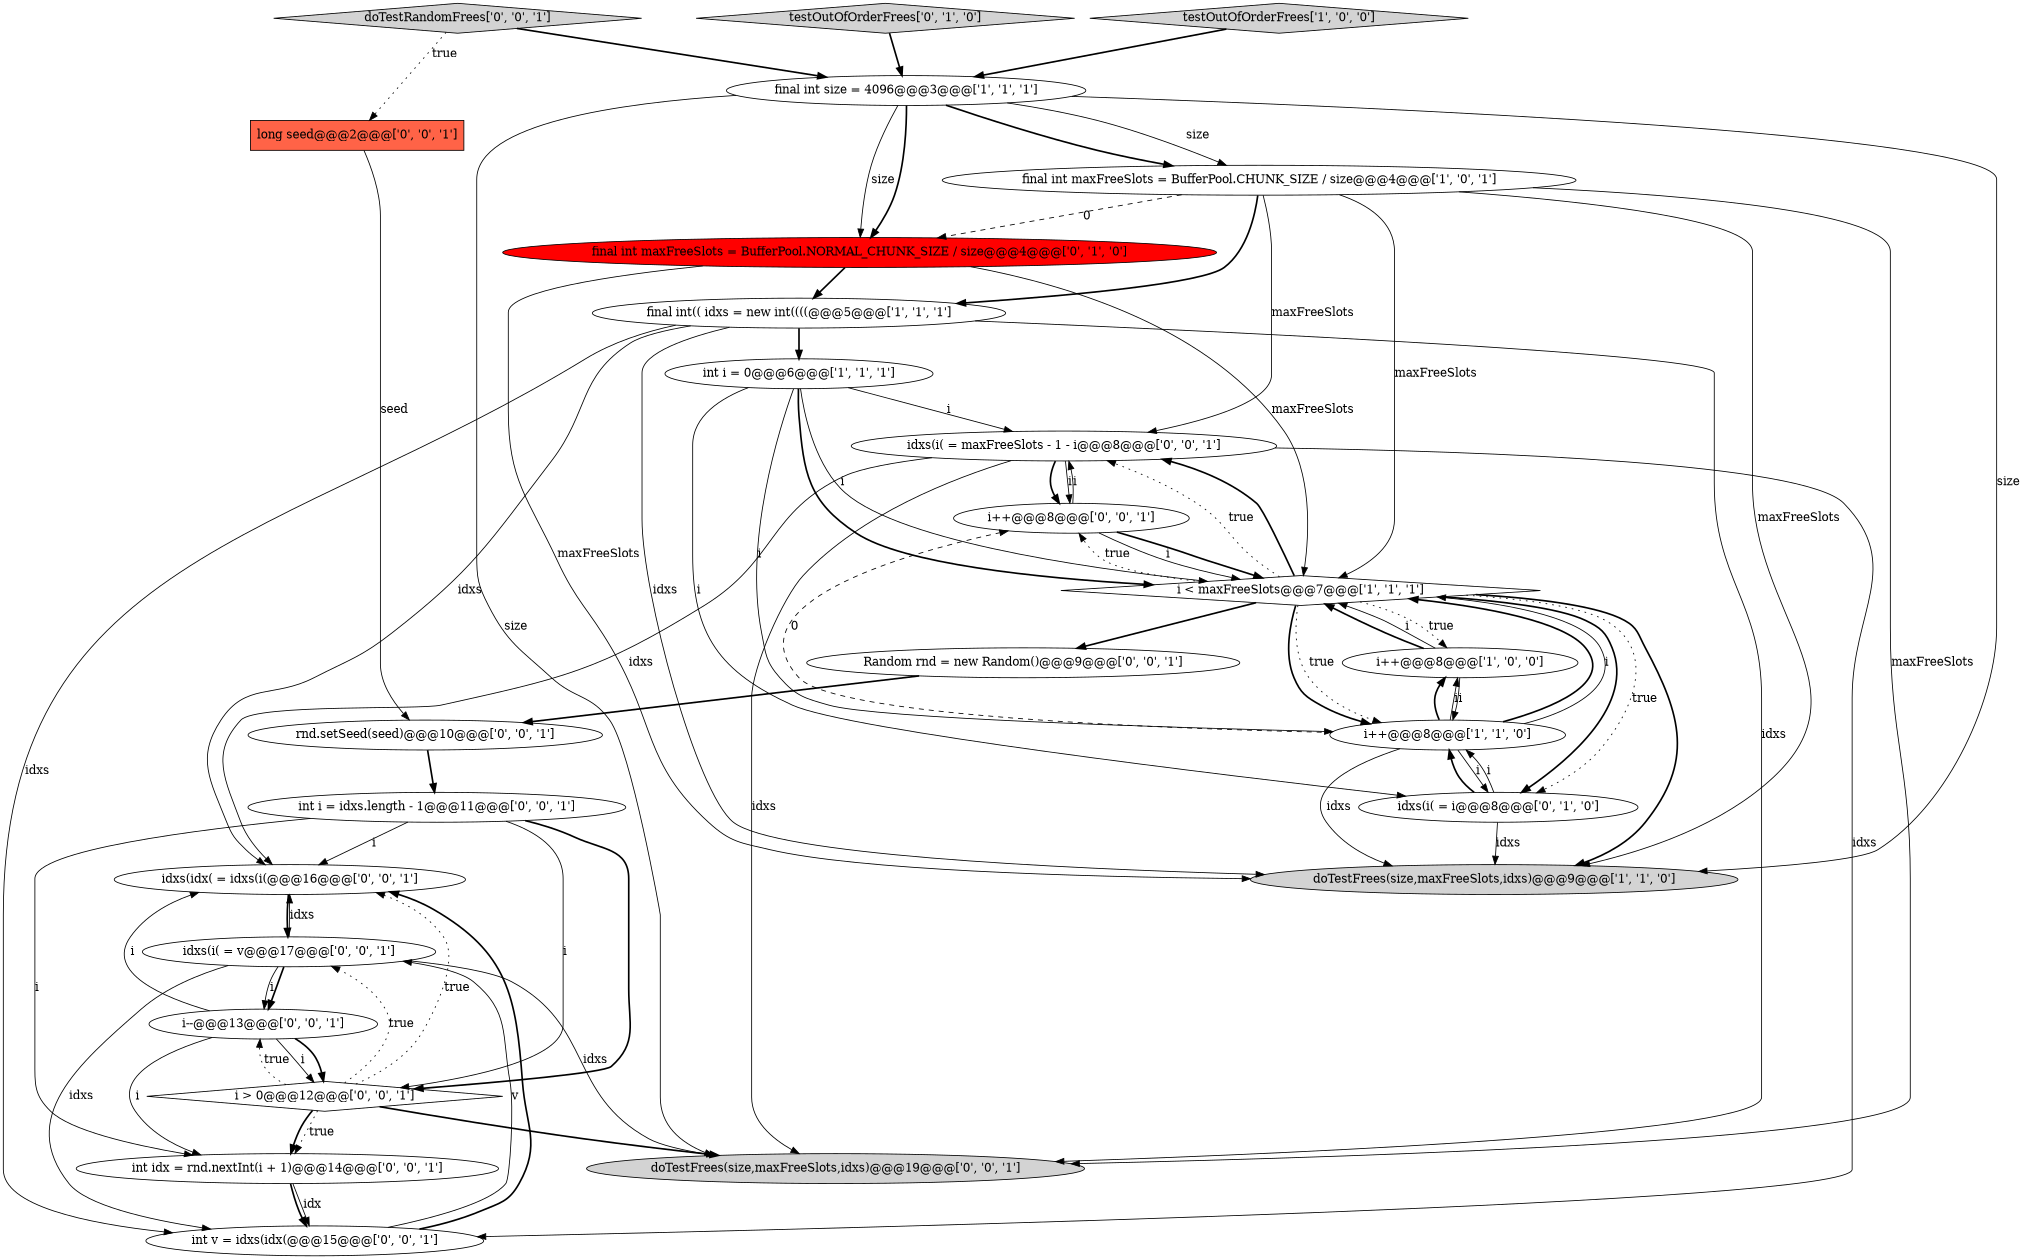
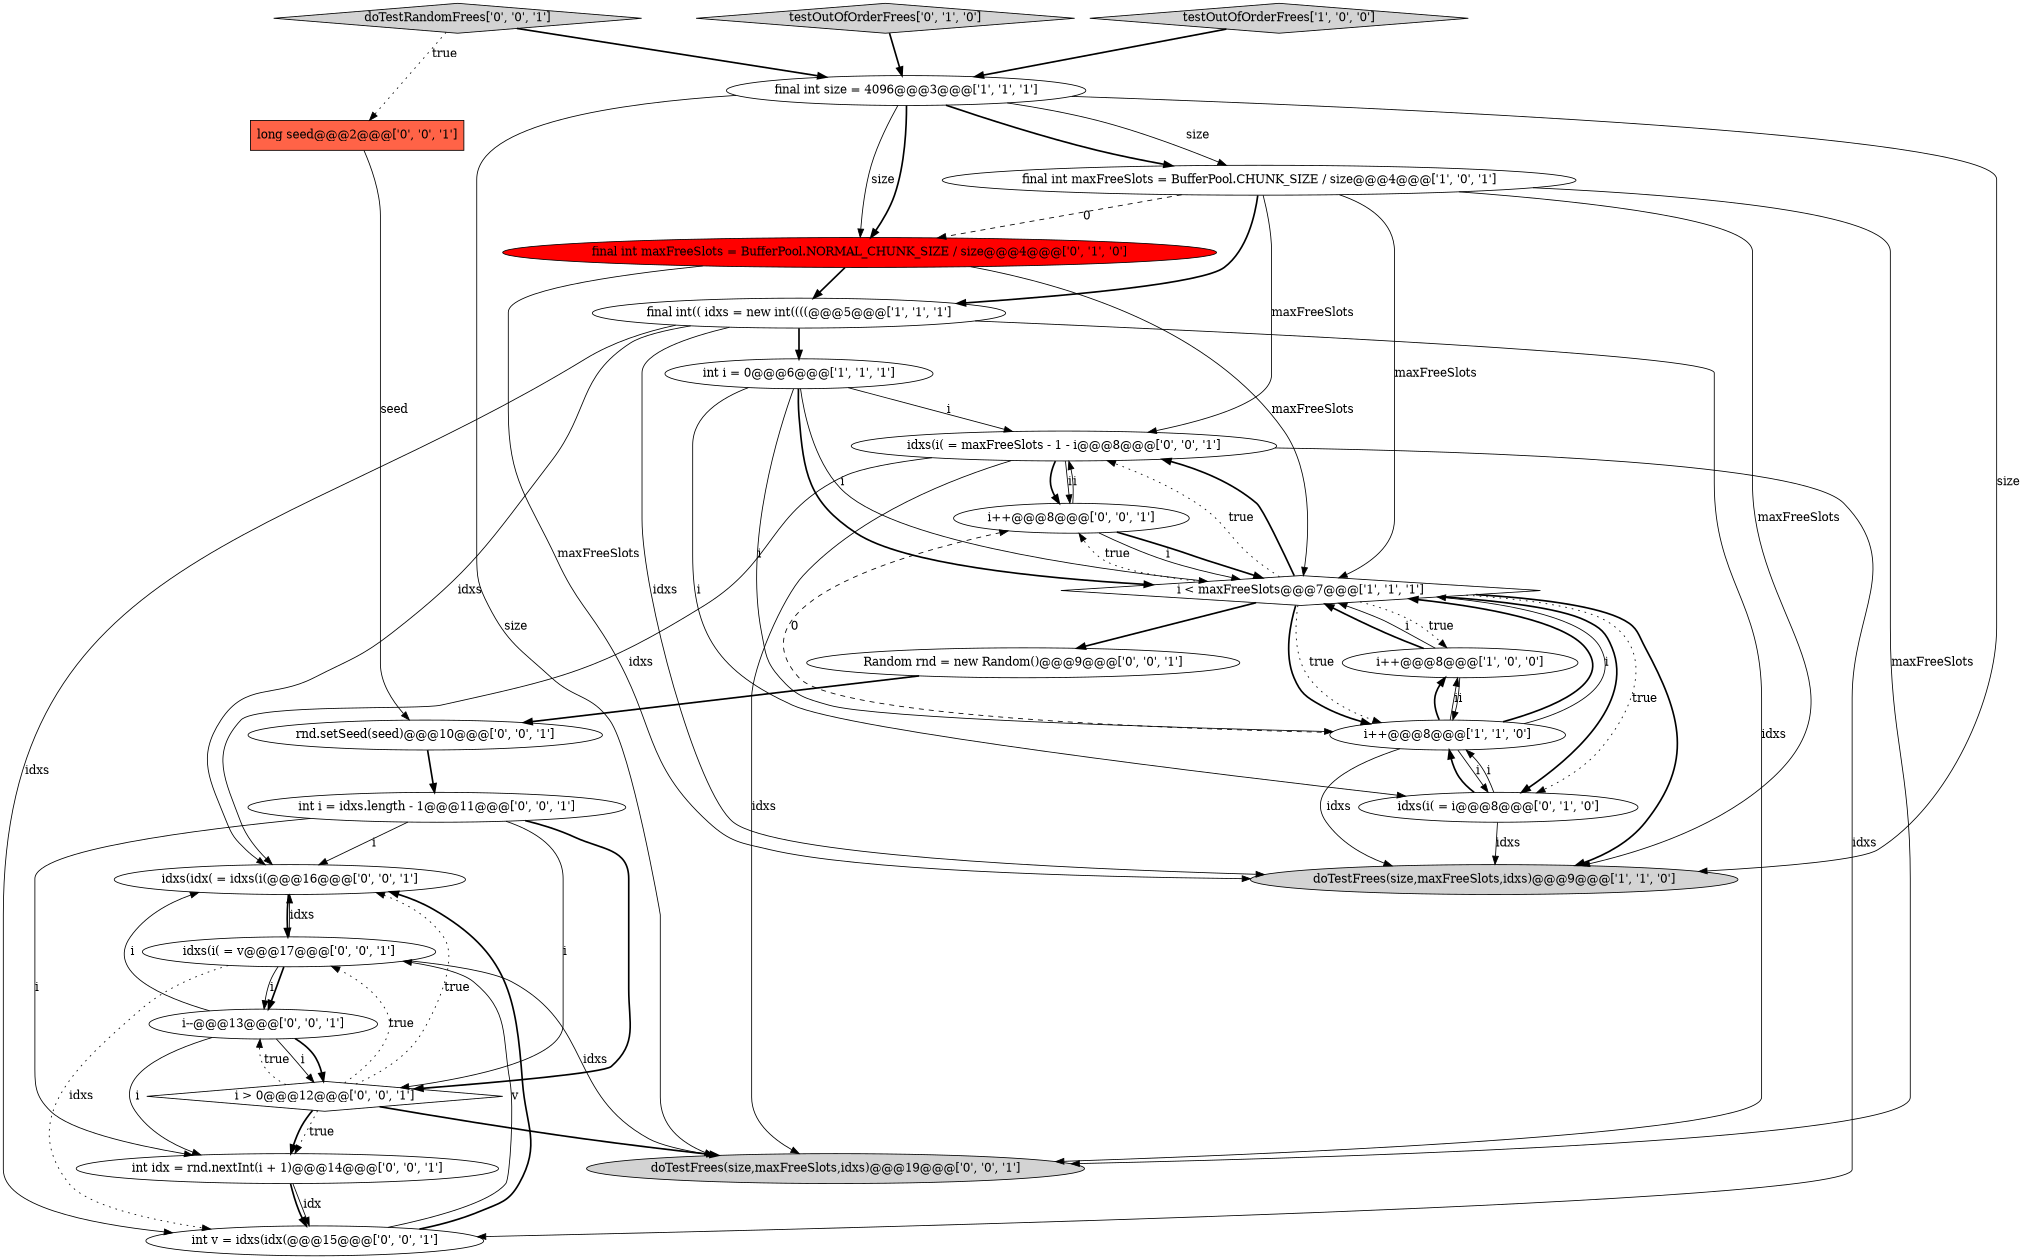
edge "idxs(i( = v@@@17@@@['0', '0', '1']" -> "int v = idxs(idx(@@@15@@@['0', '0', '1']": style solid -> dotted
